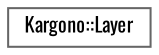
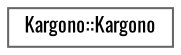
node "Kargono::Layer": label "Kargono::Layer" -> "Kargono::Kargono"
